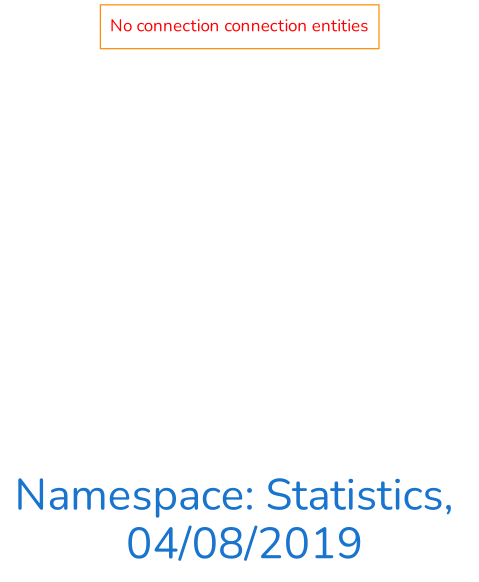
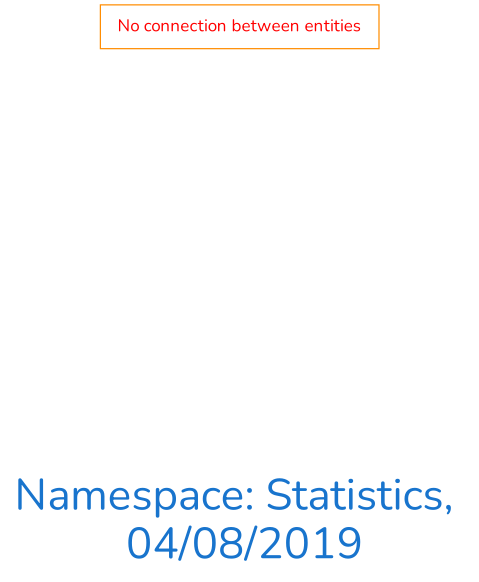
node "No connection connection entities": label "No connection connection entities" -> "No connection between entities"
